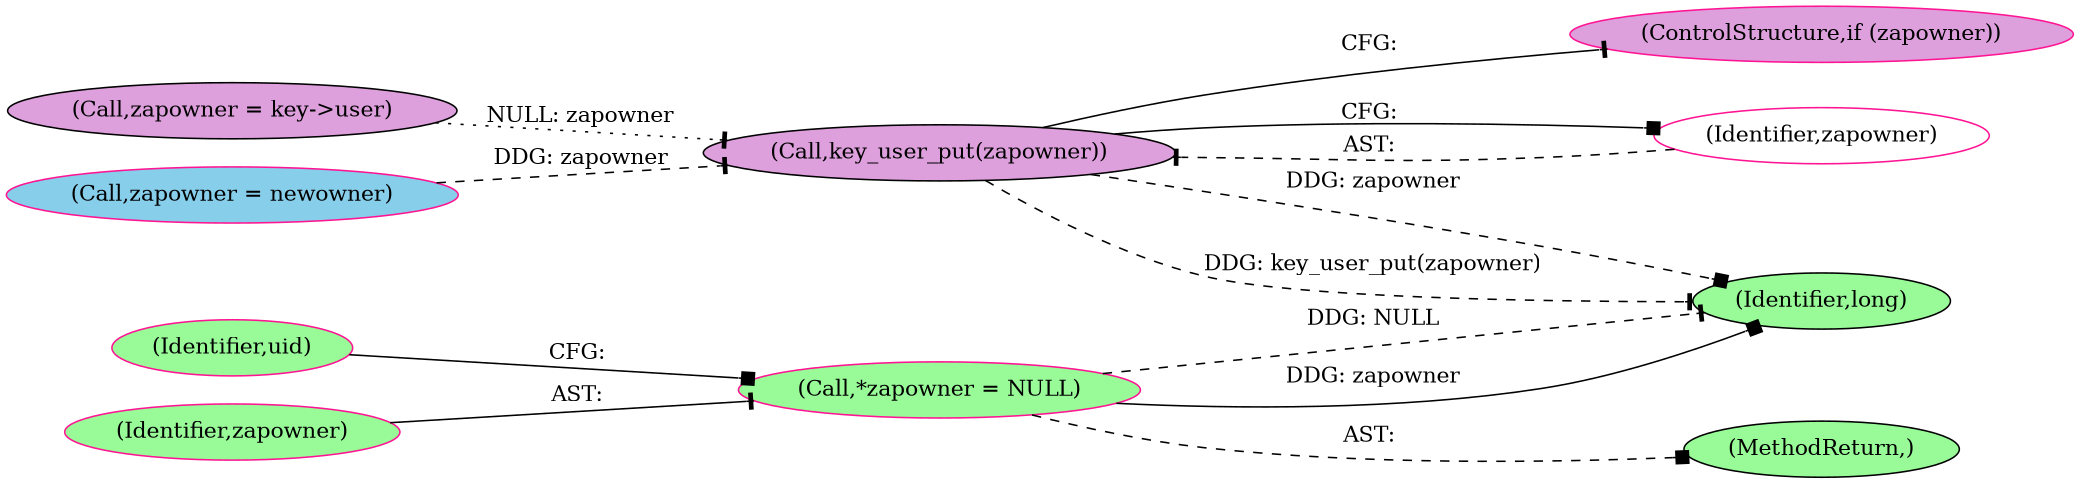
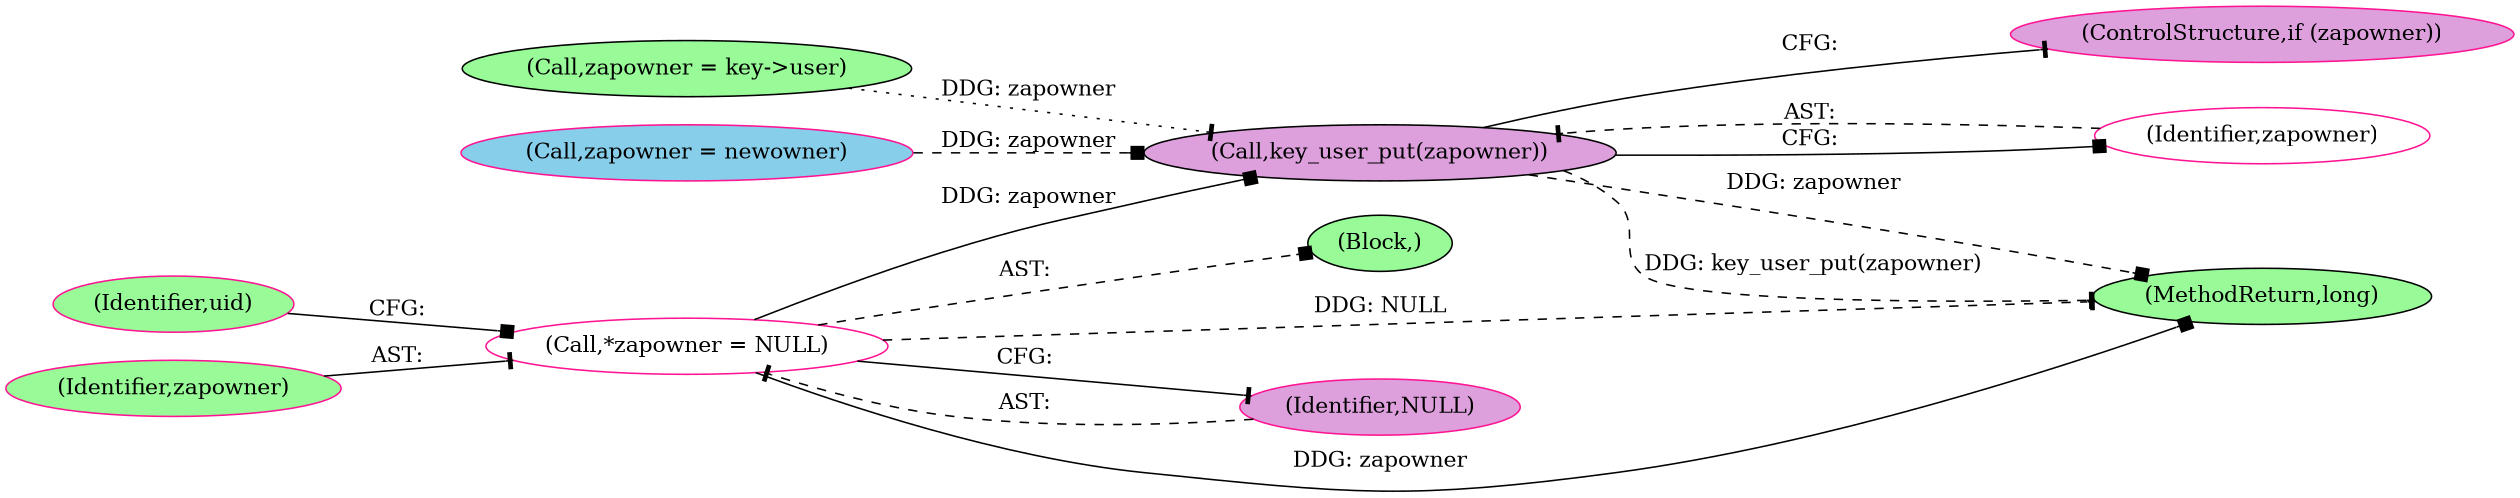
node "(Call,zapowner = key->user)": fillcolor plum -> palegreen
edge "(Call,zapowner = key->user)" -> "(Call,key_user_put(zapowner))": label "NULL: zapowner" -> "DDG: zapowner"
edge "(Call,zapowner = newowner)" -> "(Call,key_user_put(zapowner))": arrowhead tee -> box
edge "(Call,*zapowner = NULL)" -> "(Call,key_user_put(zapowner))": added, label "DDG: zapowner"
node "(Identifier,long)": label "(Identifier,long)" -> "(MethodReturn,long)"
node "(Call,*zapowner = NULL)": fillcolor palegreen -> white
node "(Identifier,NULL)": added
node "(MethodReturn,)": label "(MethodReturn,)" -> "(Block,)"
